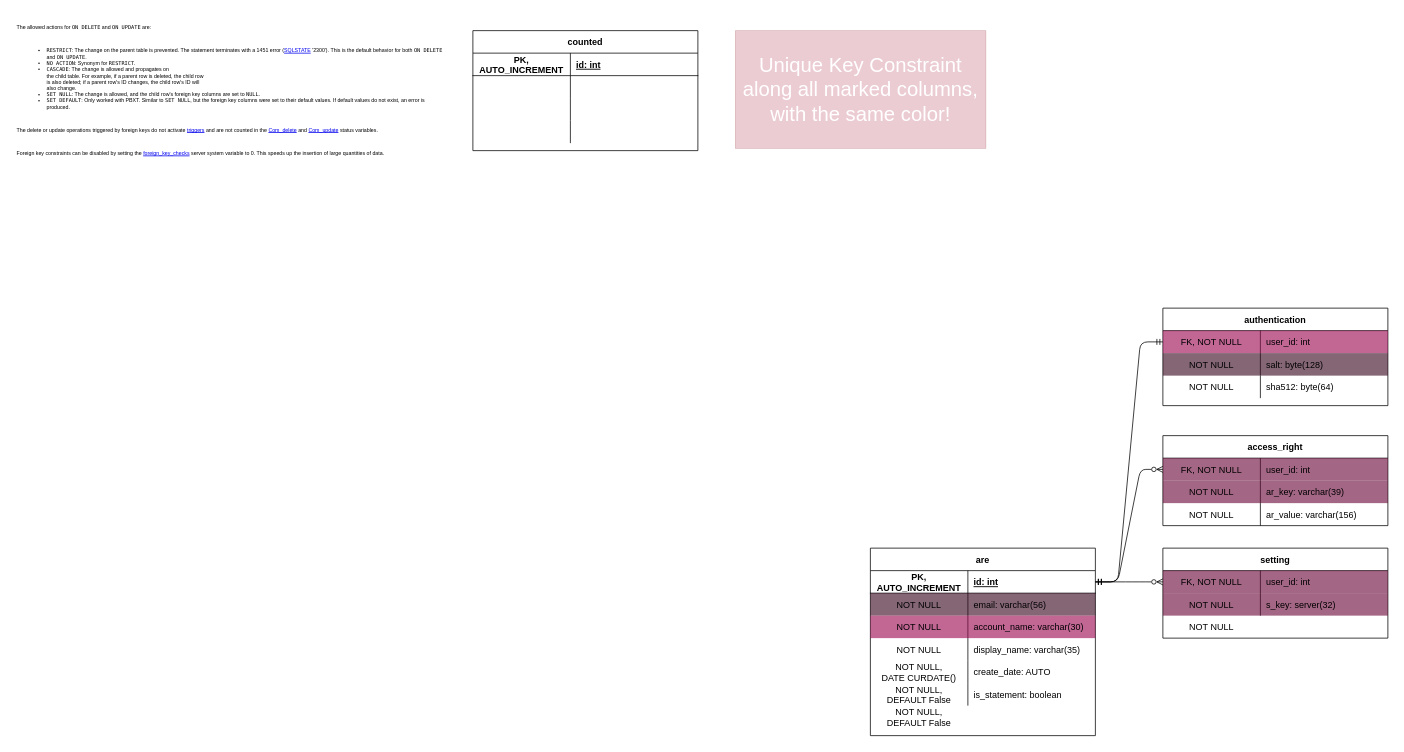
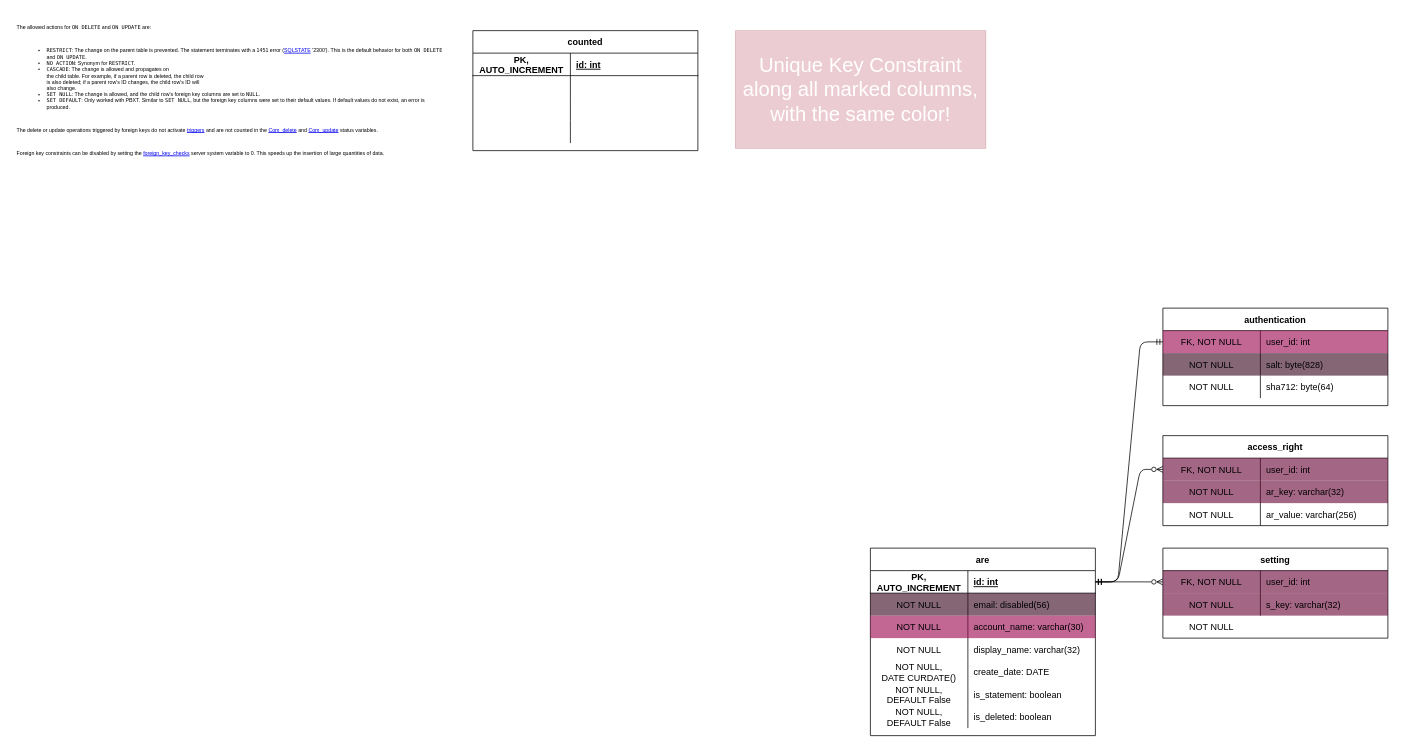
node "salt: byte(128)": label "salt: byte(128)" -> "salt: byte(828)"
node "sha512: byte(64)": label "sha512: byte(64)" -> "sha712: byte(64)"
node "ar_key: varchar(39)": label "ar_key: varchar(39)" -> "ar_key: varchar(32)"
node "ar_value: varchar(156)": label "ar_value: varchar(156)" -> "ar_value: varchar(256)"
node "email: varchar(56)": label "email: varchar(56)" -> "email: disabled(56)"
node "s_key: server(32)": label "s_key: server(32)" -> "s_key: varchar(32)"
node "display_name: varchar(35)": label "display_name: varchar(35)" -> "display_name: varchar(32)"
node "create_date: AUTO": label "create_date: AUTO" -> "create_date: DATE"
node "is_deleted: boolean": added
